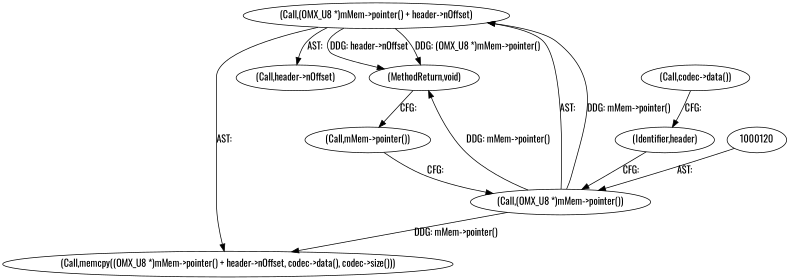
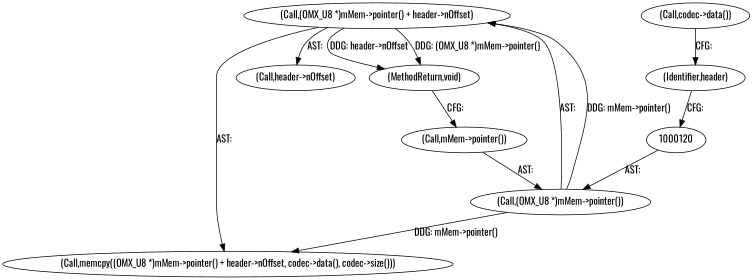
edge "(Call,(OMX_U8 *)mMem->pointer())" -> "(MethodReturn,void)": removed, label "DDG: mMem->pointer()"
edge "(Identifier,header)" -> "(Call,(OMX_U8 *)mMem->pointer())": now "(Identifier,header)" -> "1000120"
edge "(Call,mMem->pointer())" -> "(Call,(OMX_U8 *)mMem->pointer())": label "CFG: " -> "AST: "
